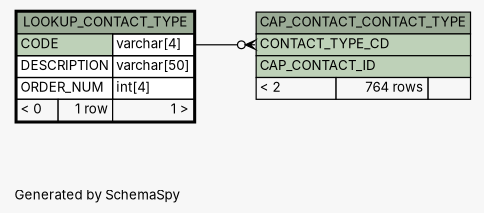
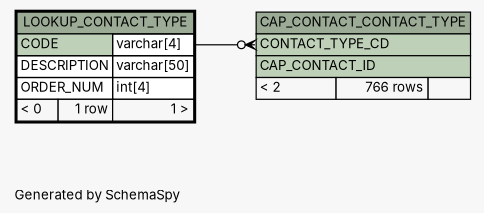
node "CAP_CONTACT_CONTACT_TYPE": text "764 rows" -> "766 rows"
